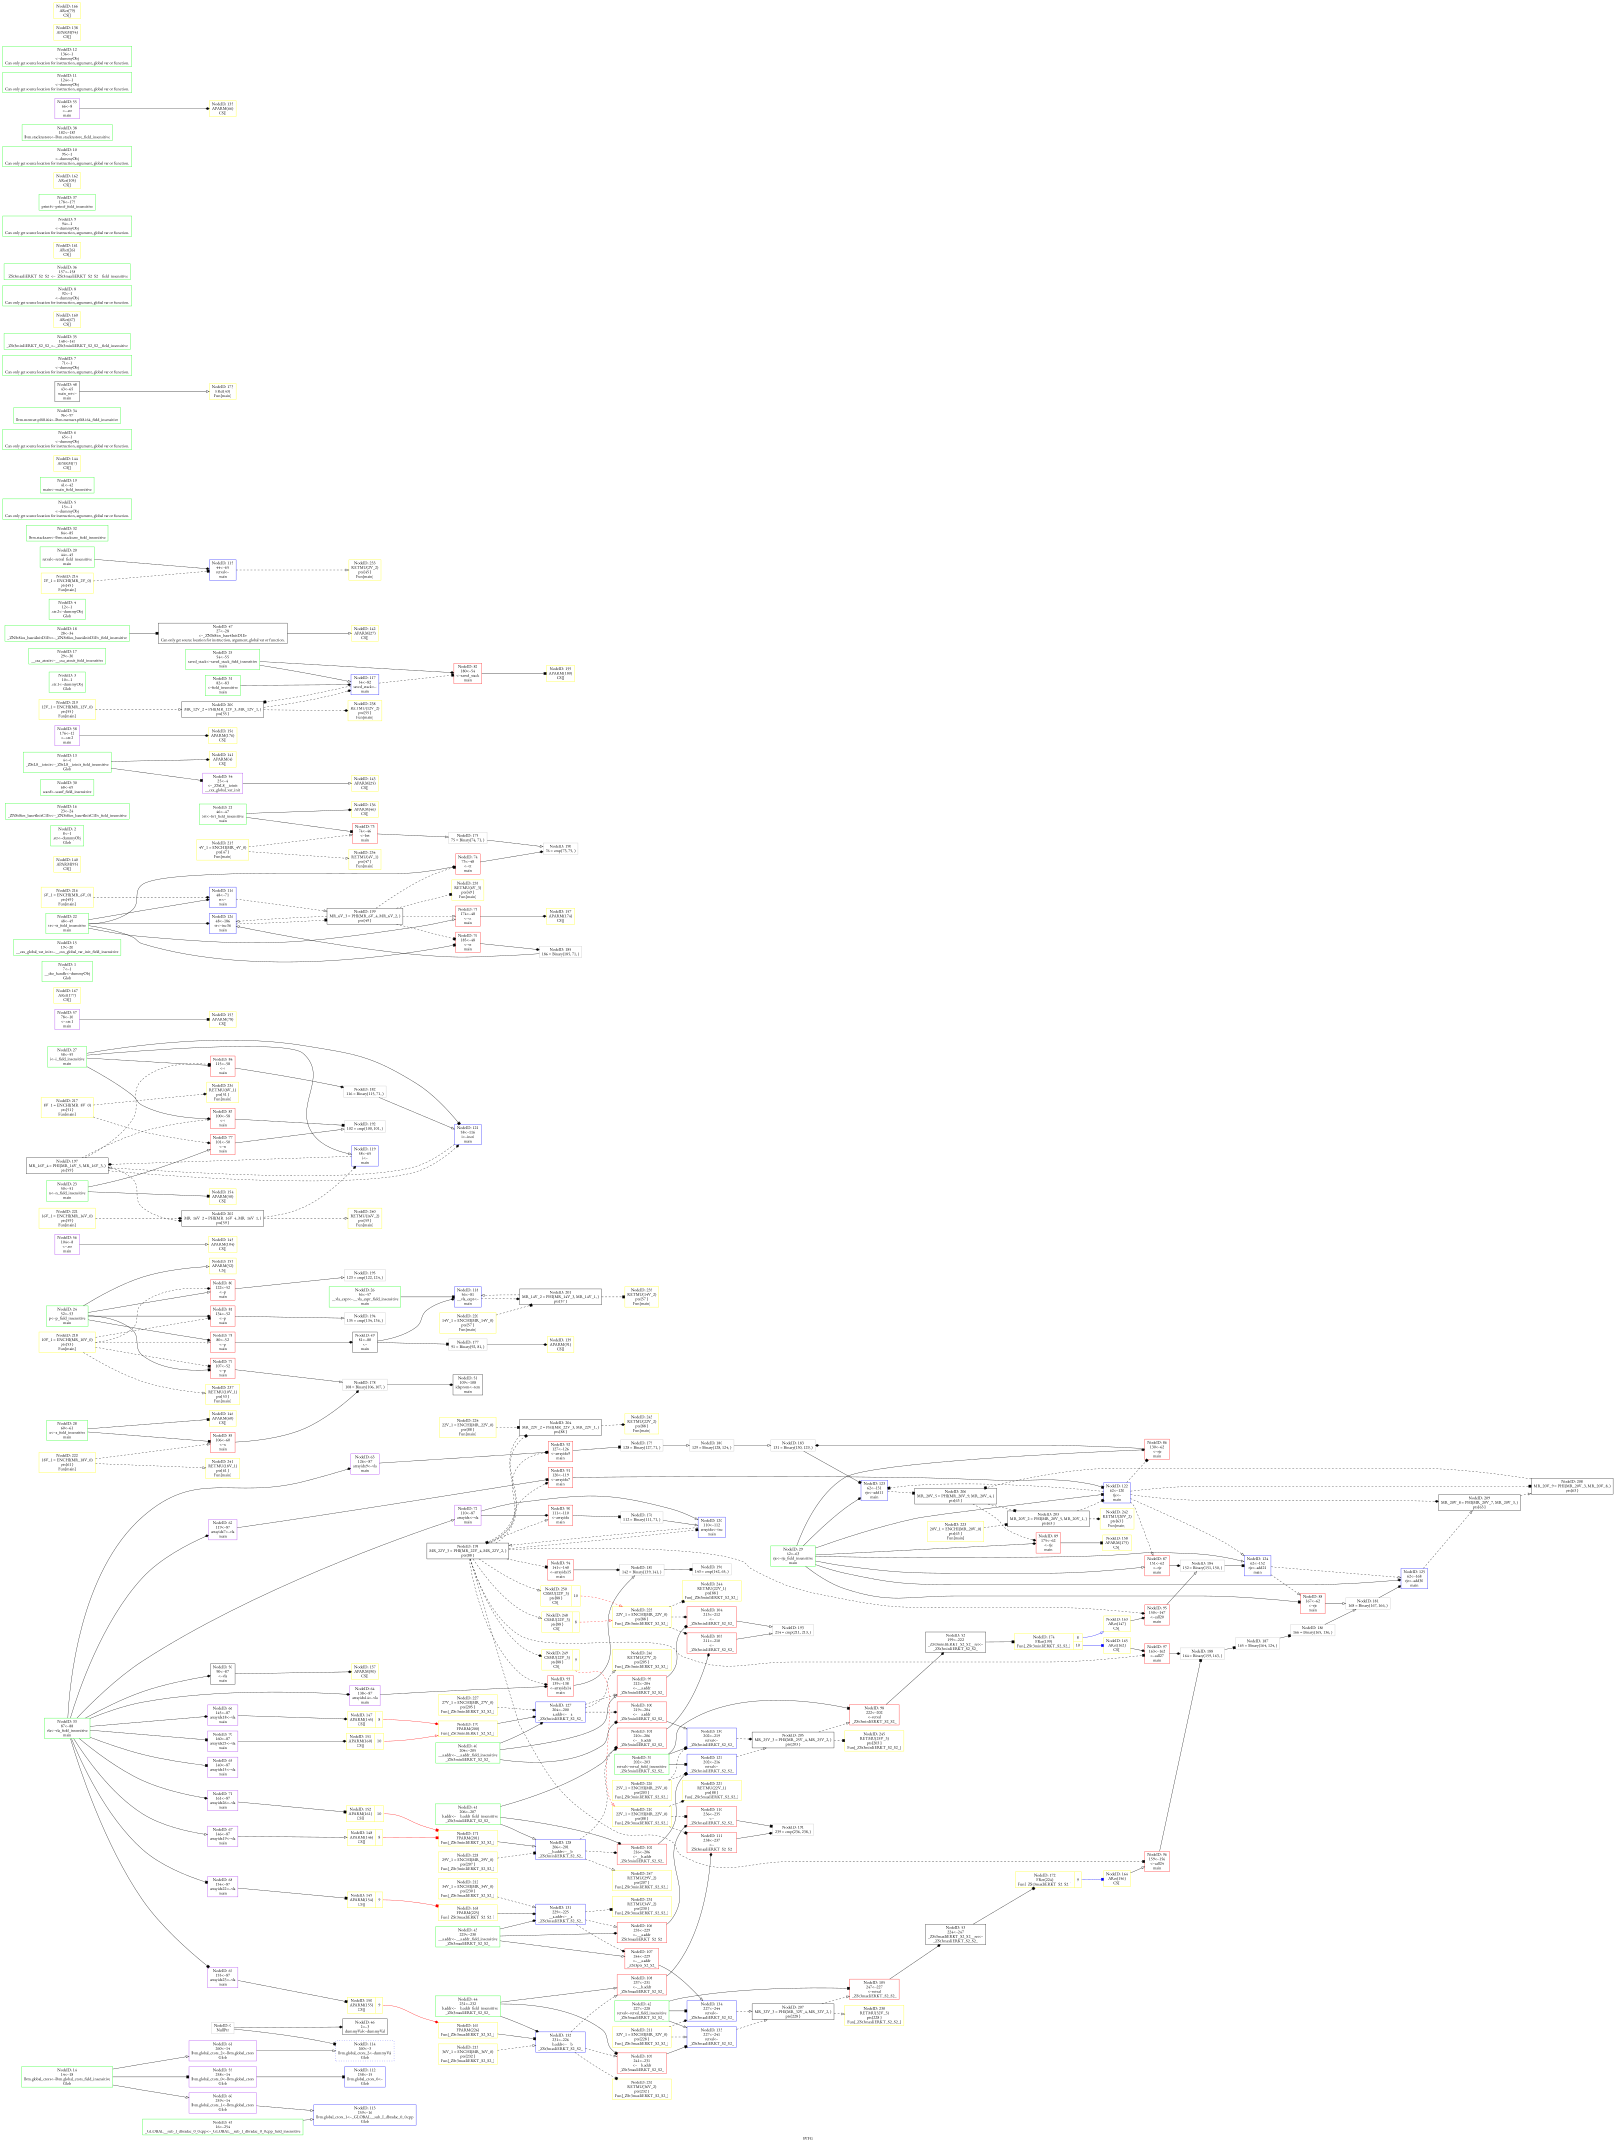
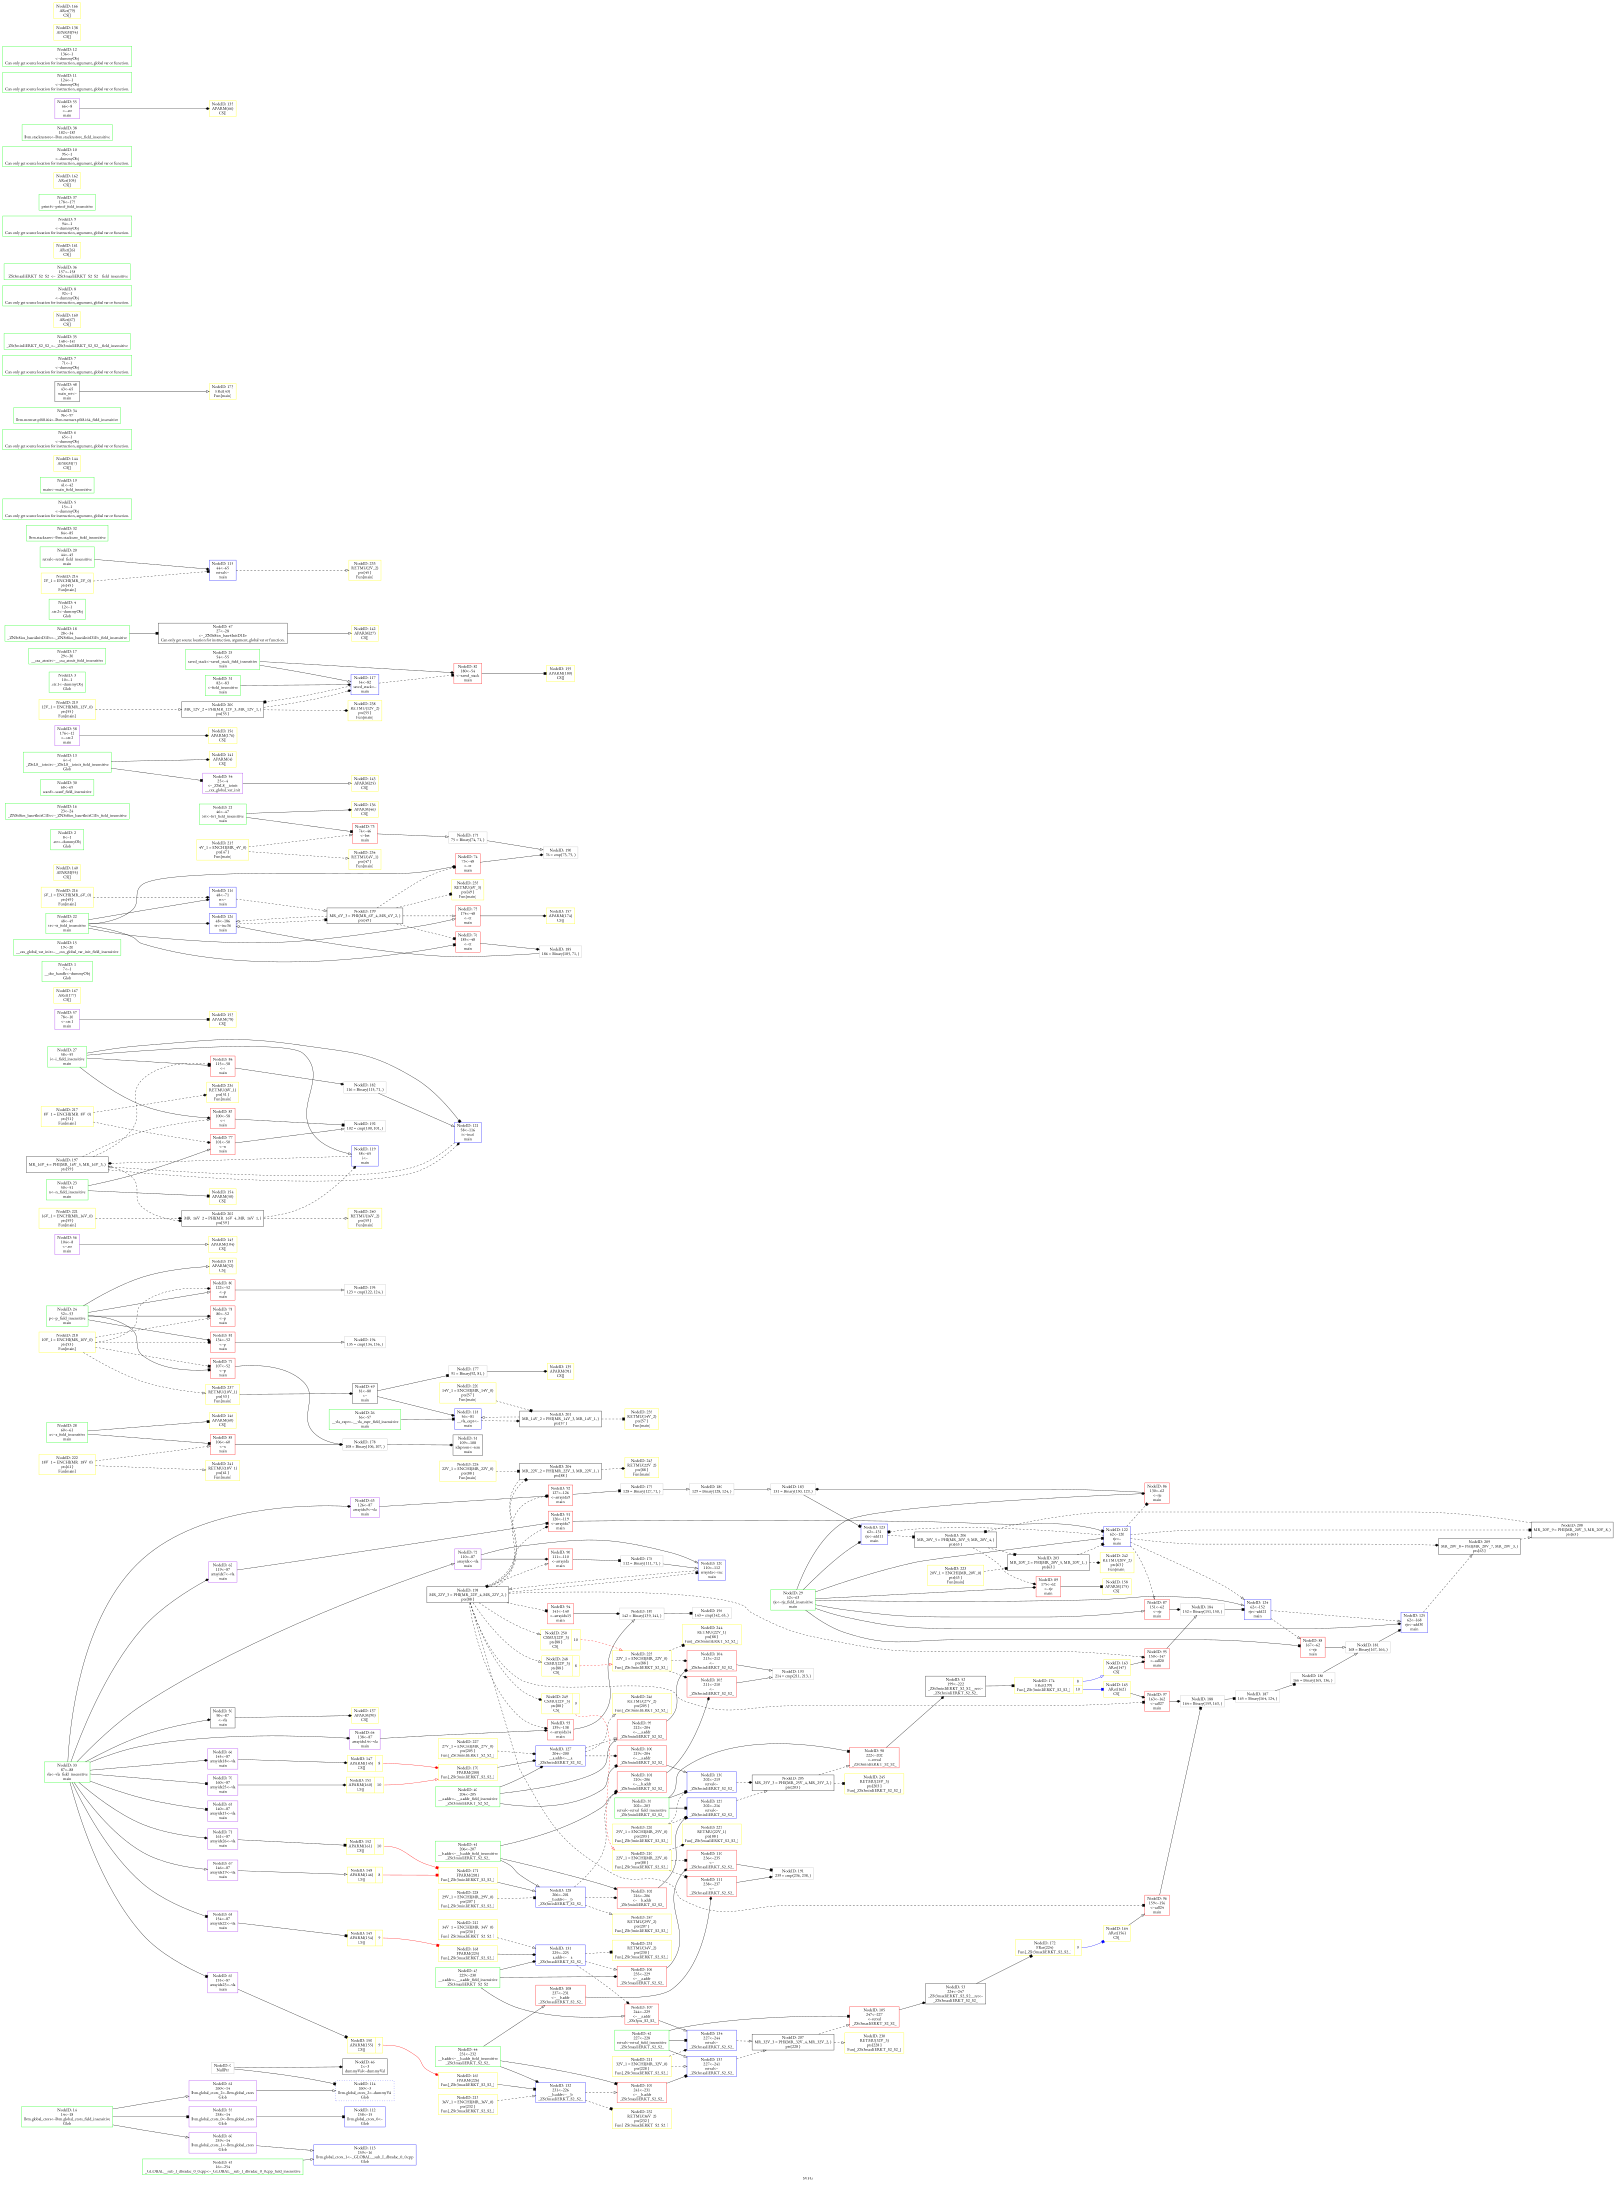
edge "NodeID: 78" -> "NodeID: 49": now "NodeID: 237" -> "NodeID: 49"
edge "NodeID: 132" -> "NodeID: 108": removed
